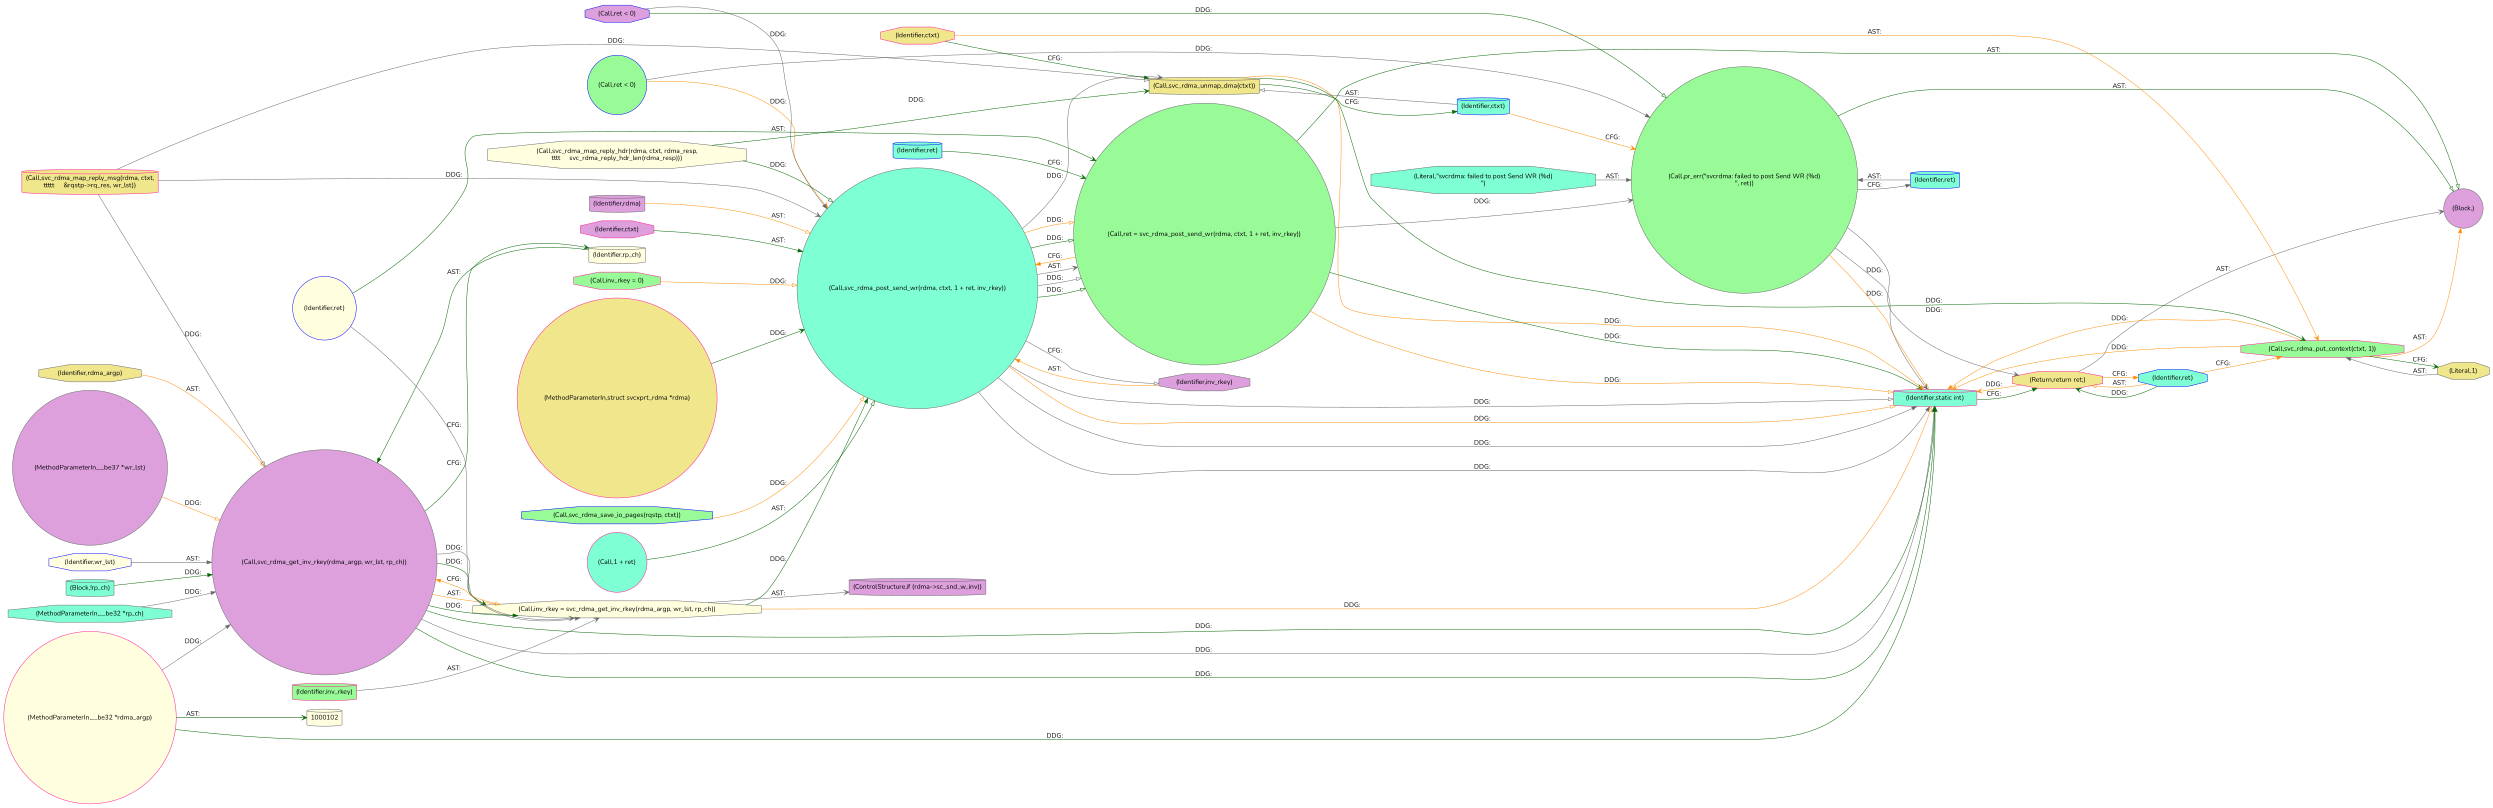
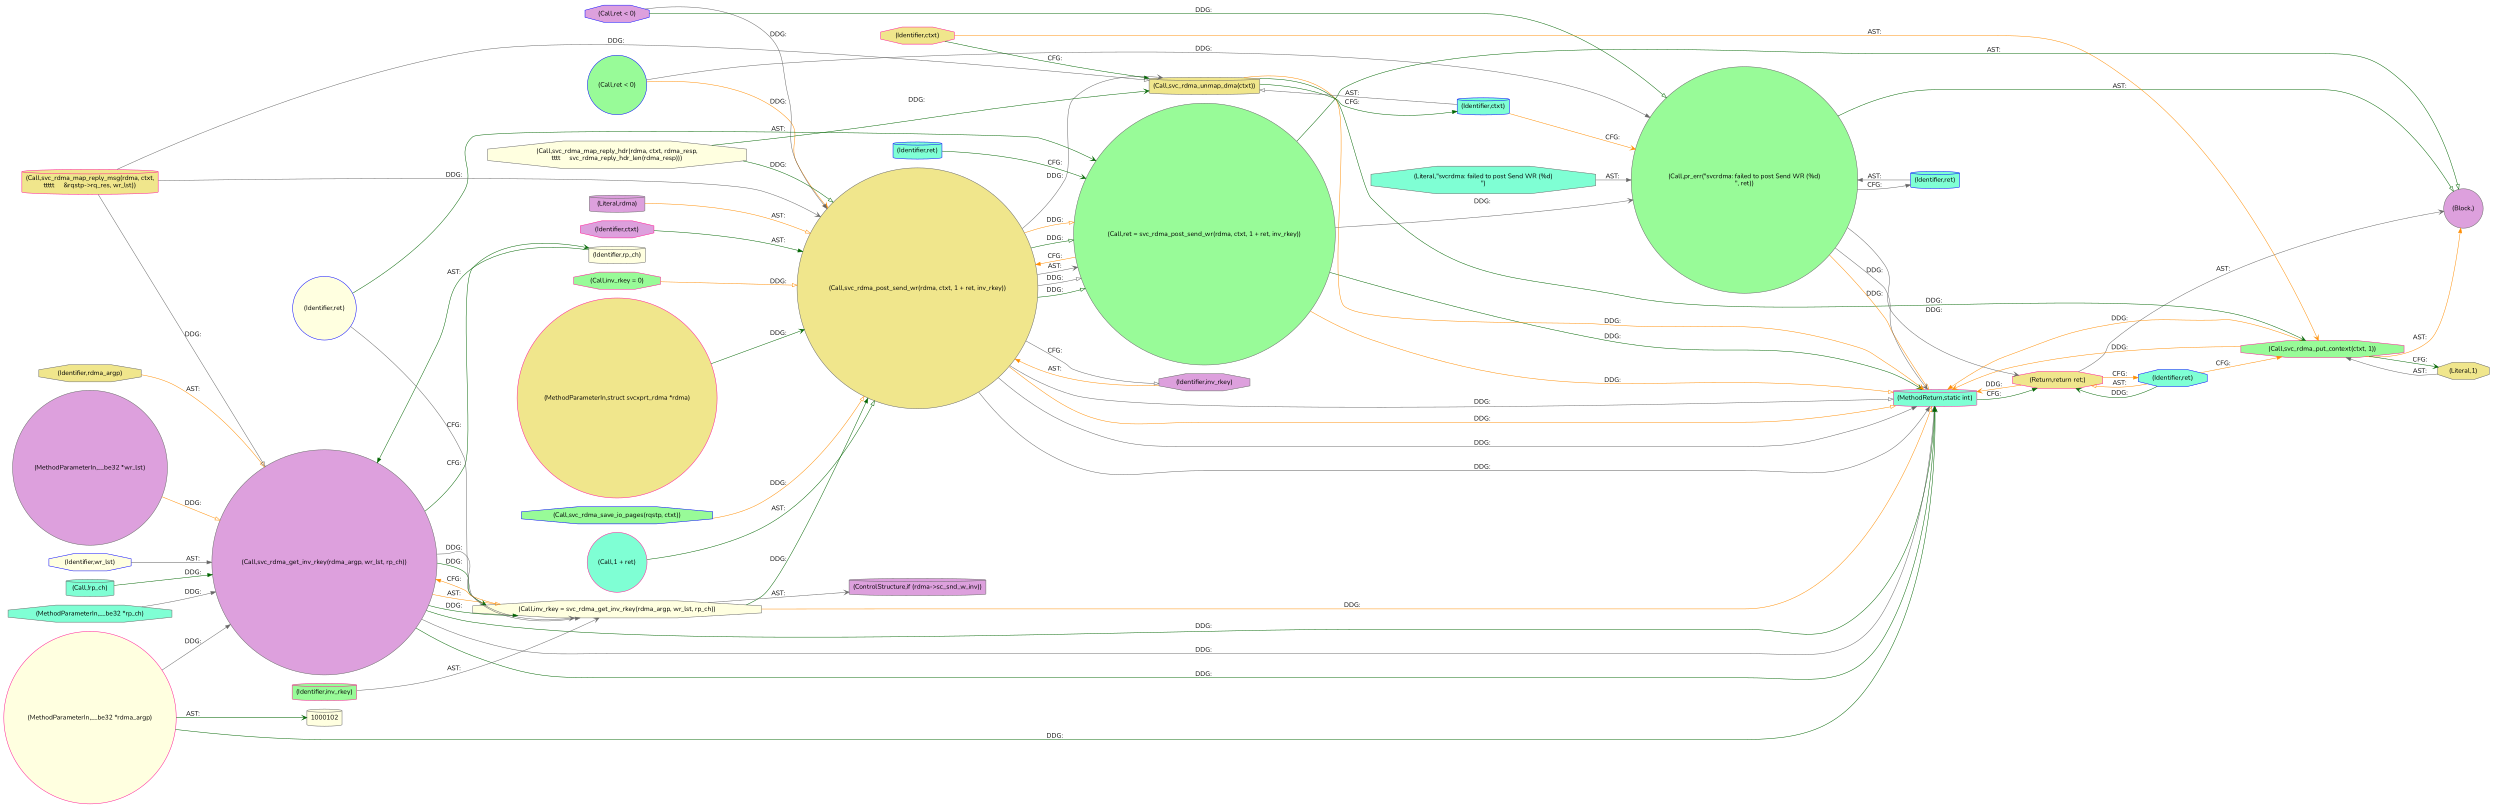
node "(Identifier,rdma)": label "(Identifier,rdma)" -> "(Literal,rdma)"
node "(Call,svc_rdma_post_send_wr(rdma, ctxt, 1 + ret, inv_rkey))": fillcolor aquamarine -> khaki
node "(Identifier,static int)": label "(Identifier,static int)" -> "(MethodReturn,static int)"
node "(MethodParameterIn,__be37 *wr_lst)": label "(MethodParameterIn,__be37 *wr_lst)" -> "(MethodParameterIn,__be32 *wr_lst)"
node "(Block,!rp_ch)": label "(Block,!rp_ch)" -> "(Call,!rp_ch)"
